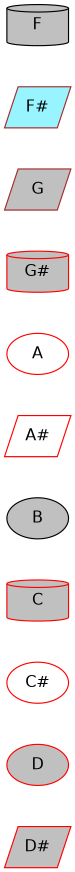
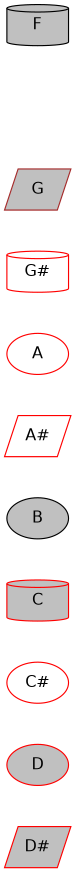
node "F#": removed
node "G#": fillcolor gray -> white
